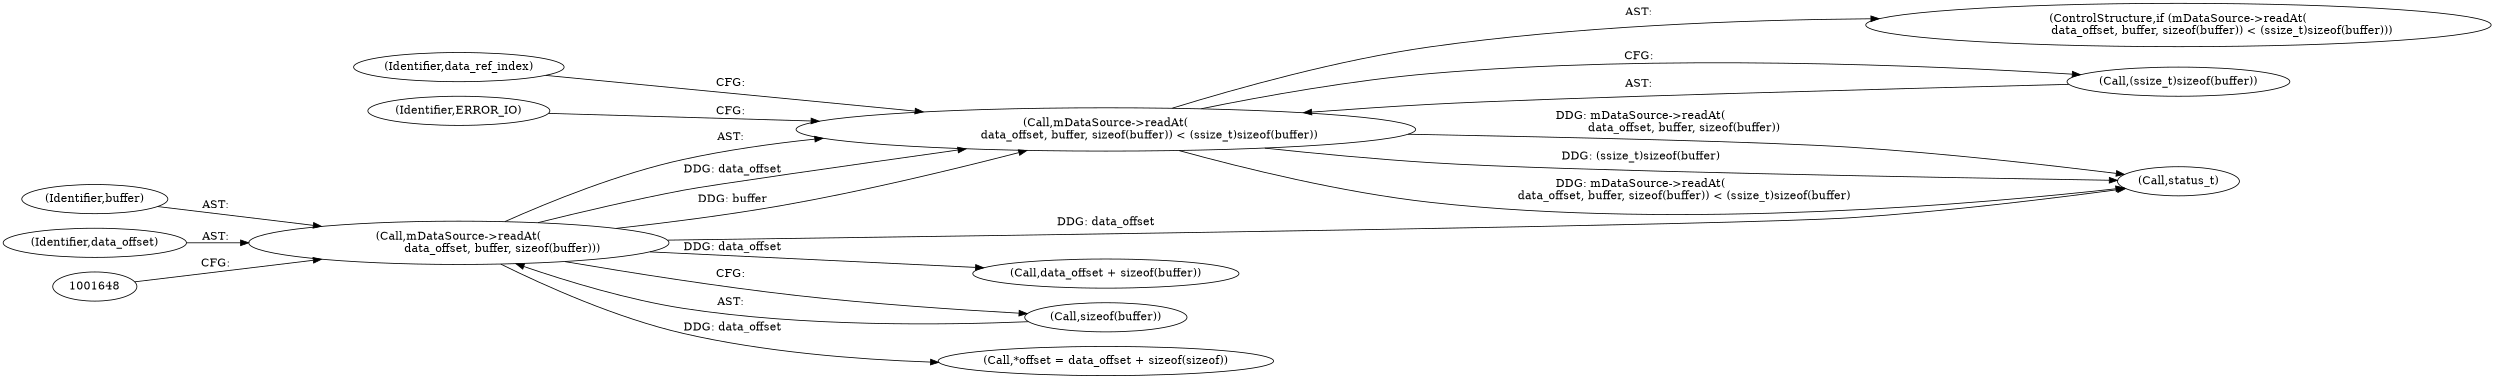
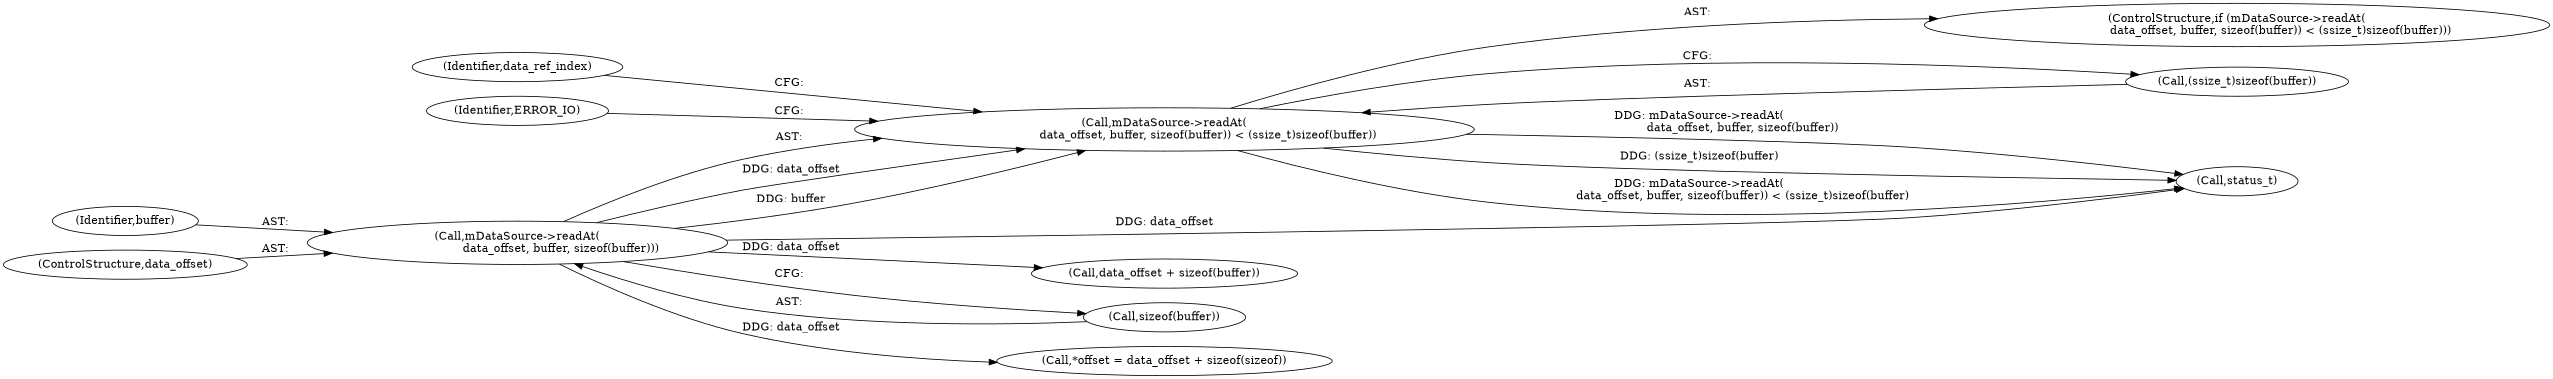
node "(Identifier,data_offset)": label "(Identifier,data_offset)" -> "(ControlStructure,data_offset)"
node "1001648": removed
